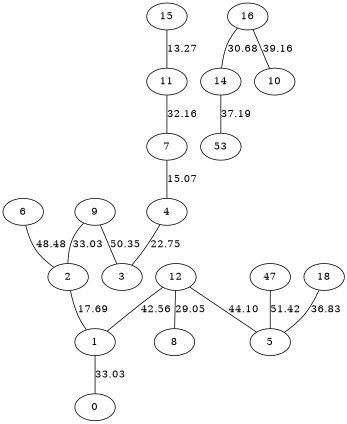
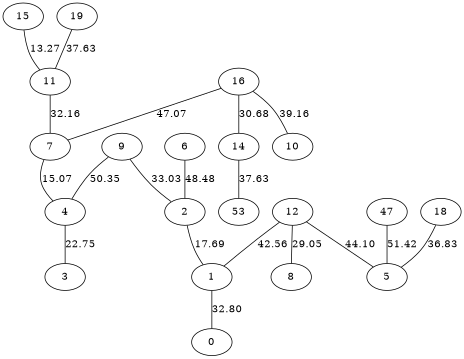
node "19": added
edge "16" -- "7": added, label "47.07"
edge "14" -- "53": label "37.19" -> "37.63"
edge "9" -- "3": now "9" -- "4"
edge "1" -- "0": label "33.03" -> "32.80"
